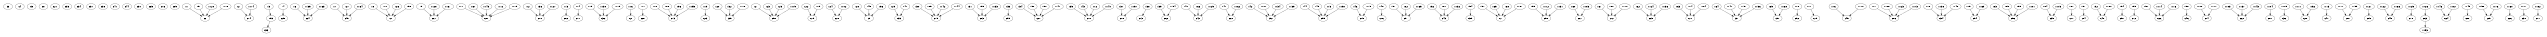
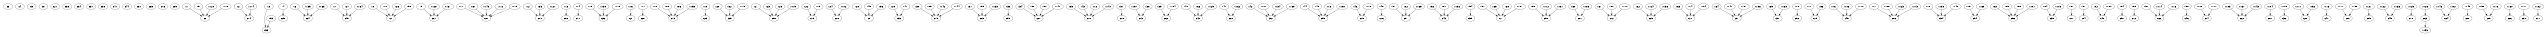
node "v86": added
node "v106": added
edge "v3" -> "v53": now "v3" -> "c93"
edge "v157" -> "c18": now "v157" -> "c73"
